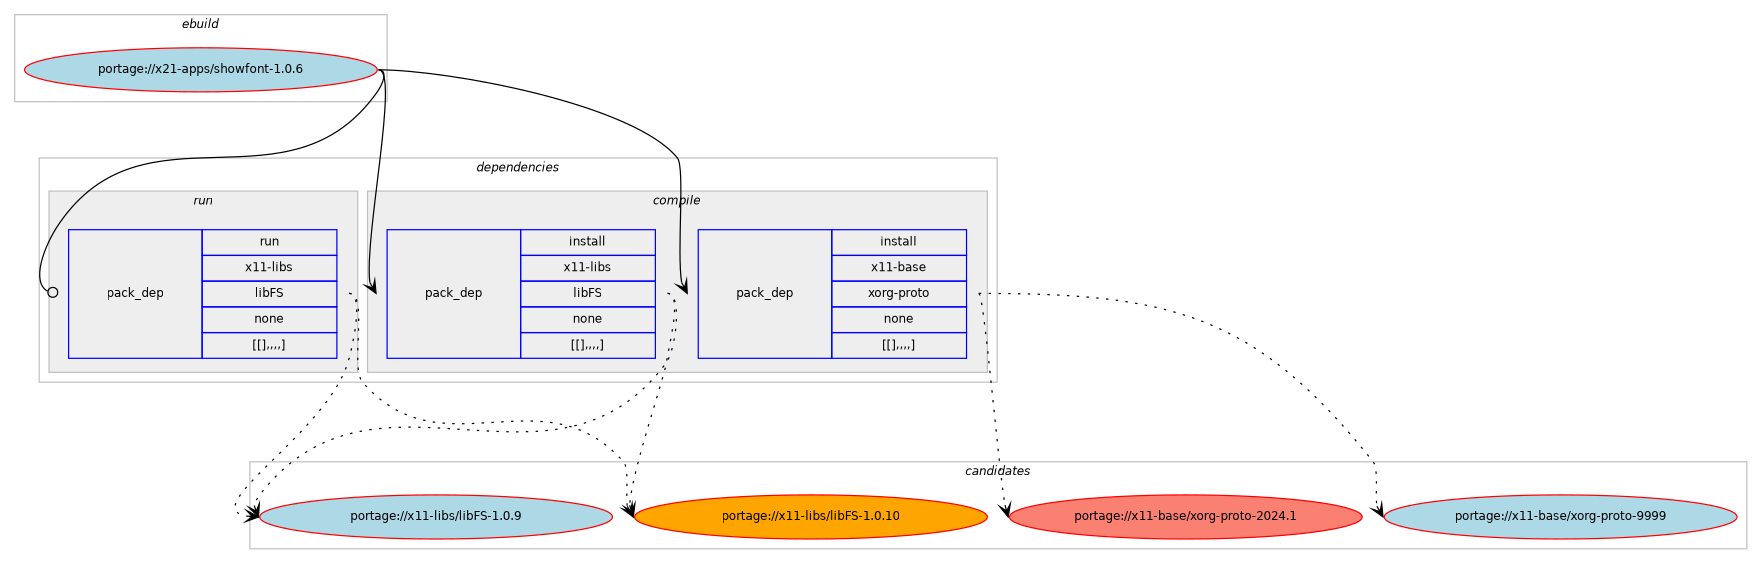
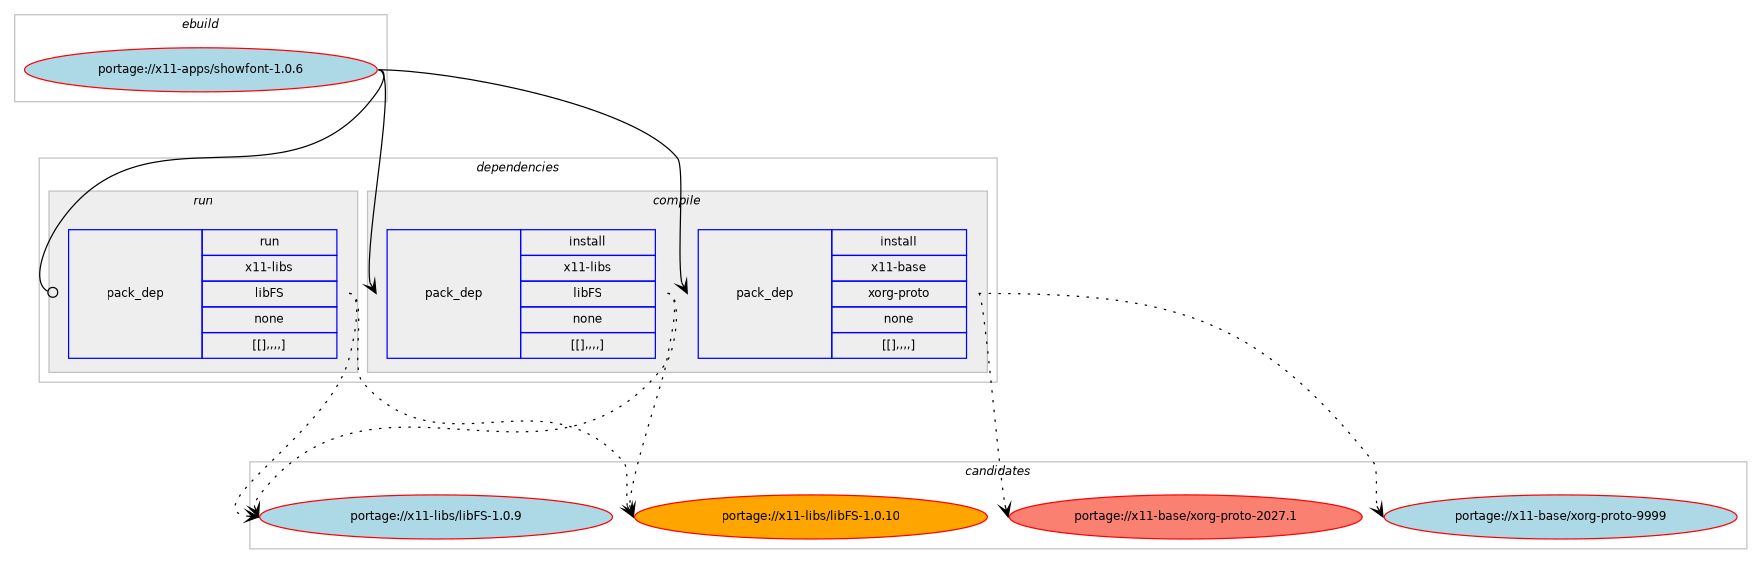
node "portage://x21-apps/showfont-1.0.6": label "portage://x21-apps/showfont-1.0.6" -> "portage://x11-apps/showfont-1.0.6"
node "portage://x11-base/xorg-proto-2024.1": label "portage://x11-base/xorg-proto-2024.1" -> "portage://x11-base/xorg-proto-2027.1"
